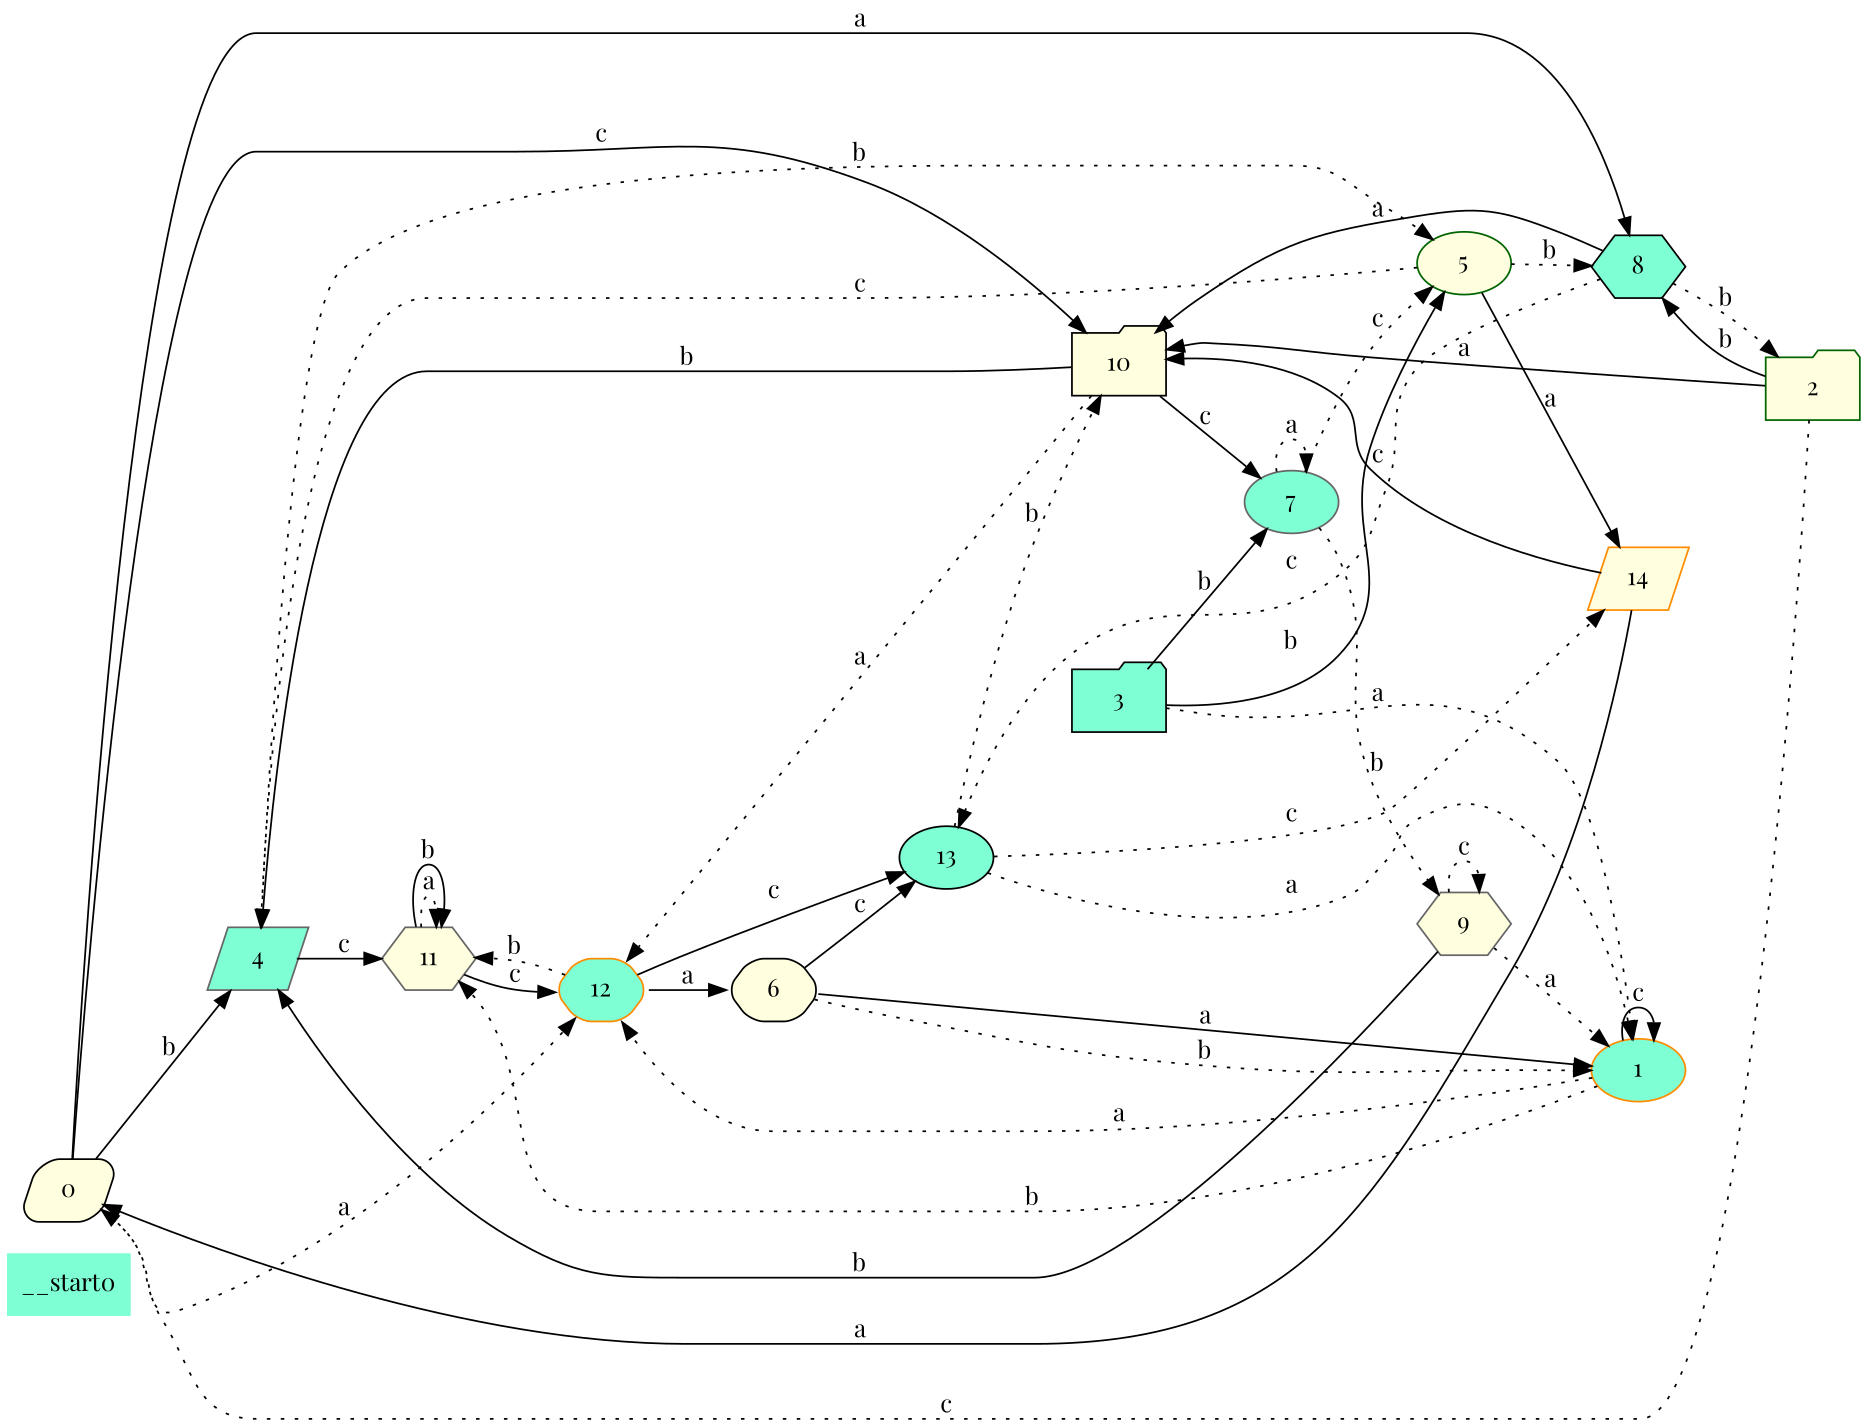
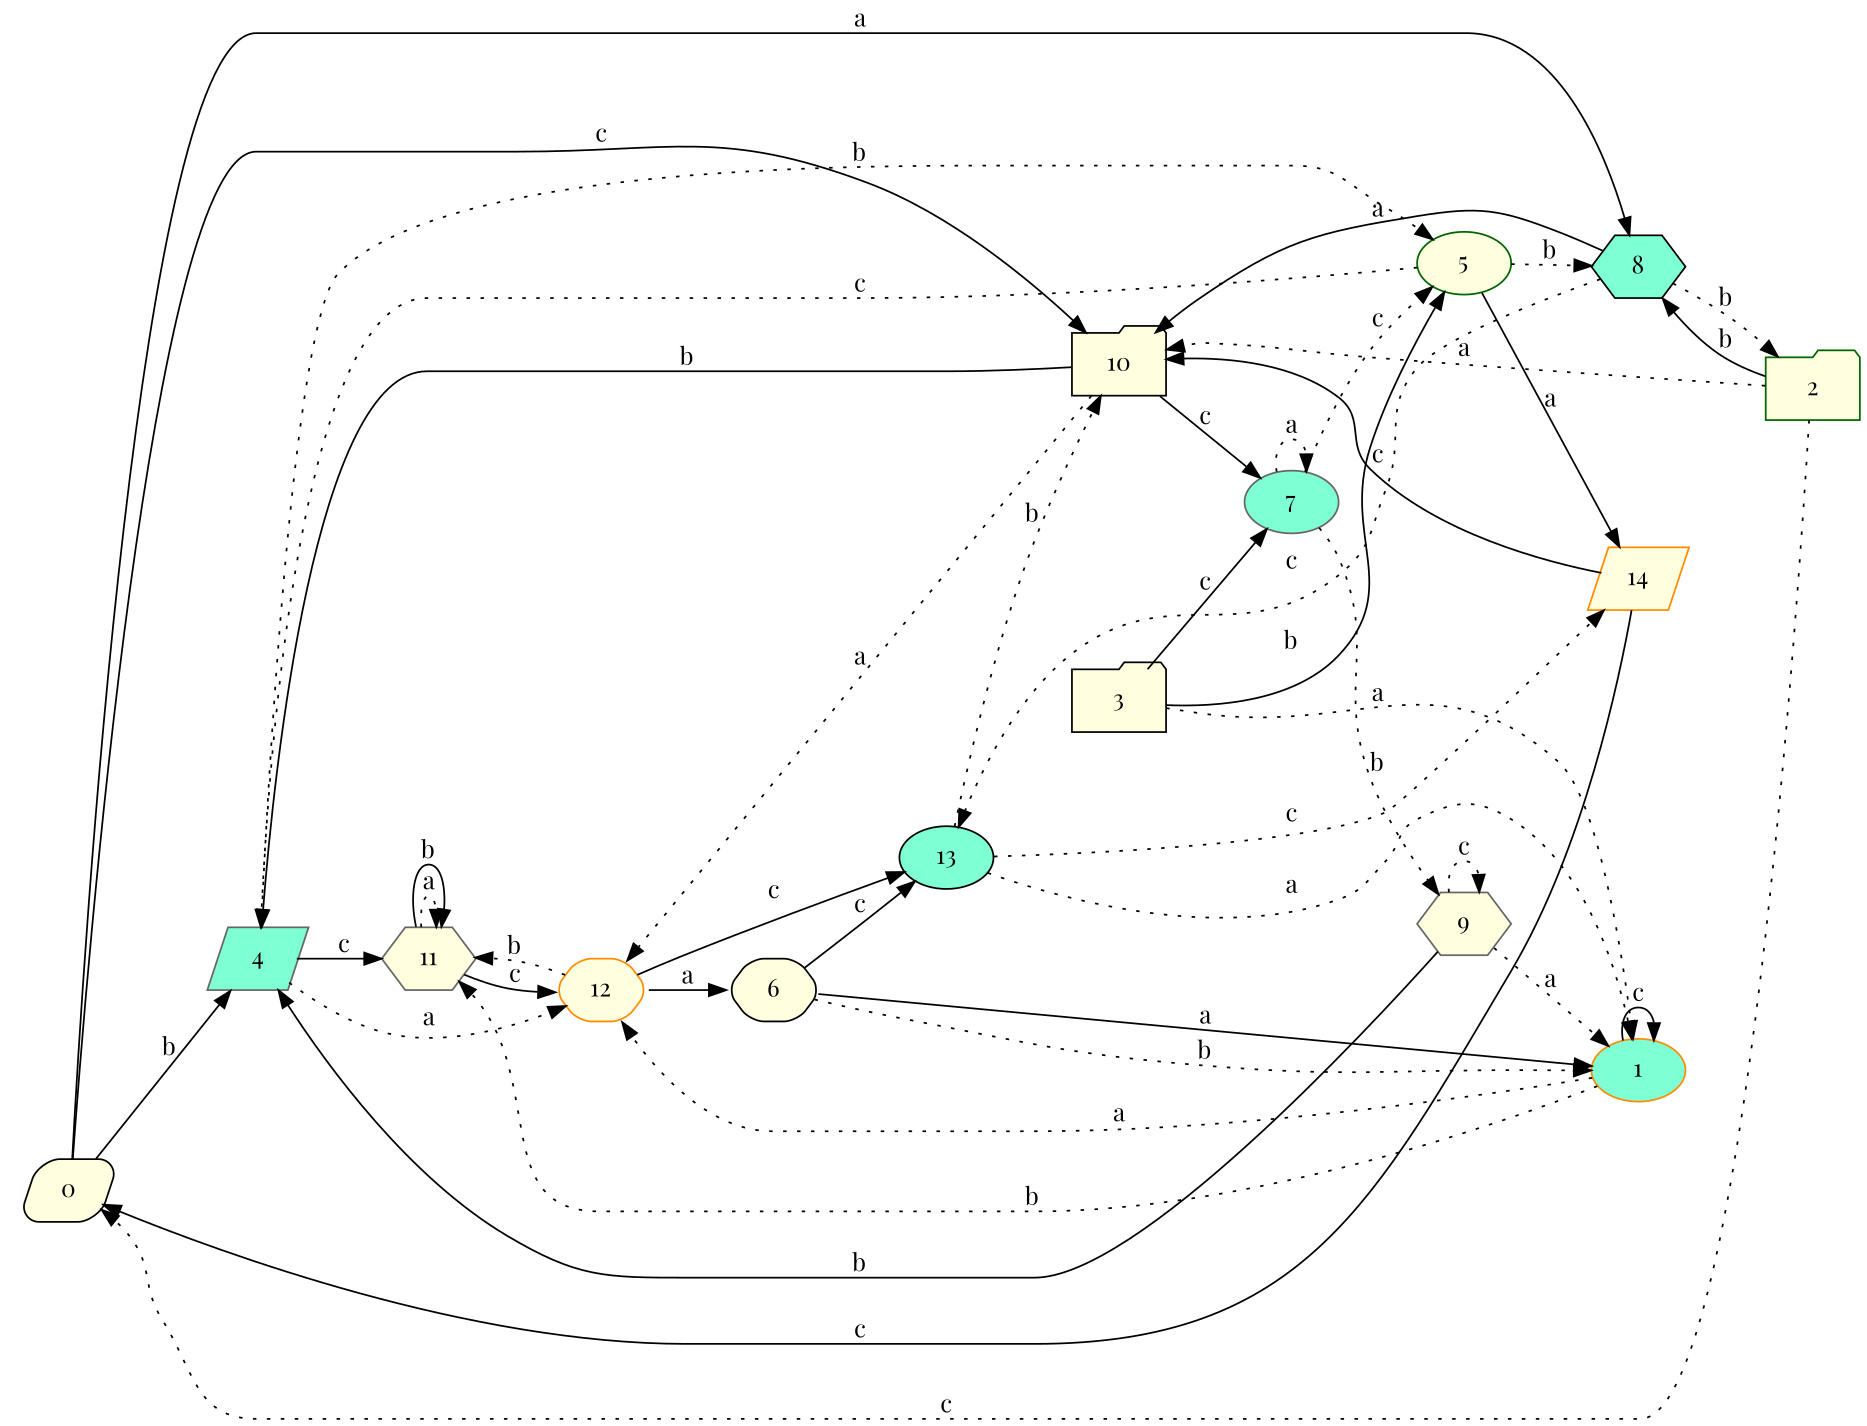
edge "2" -> "10": style solid -> dotted
edge "3" -> "7": label "b" -> "c"
node "3": fillcolor aquamarine -> lightyellow
node "12": fillcolor aquamarine -> lightyellow
edge "0" -> "12": now "4" -> "12"
node "__start0": removed
edge "14" -> "0": label "a" -> "c"
